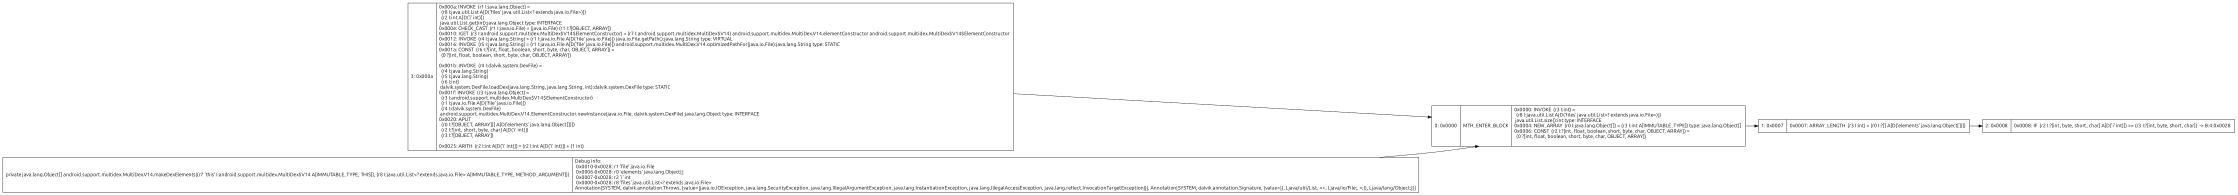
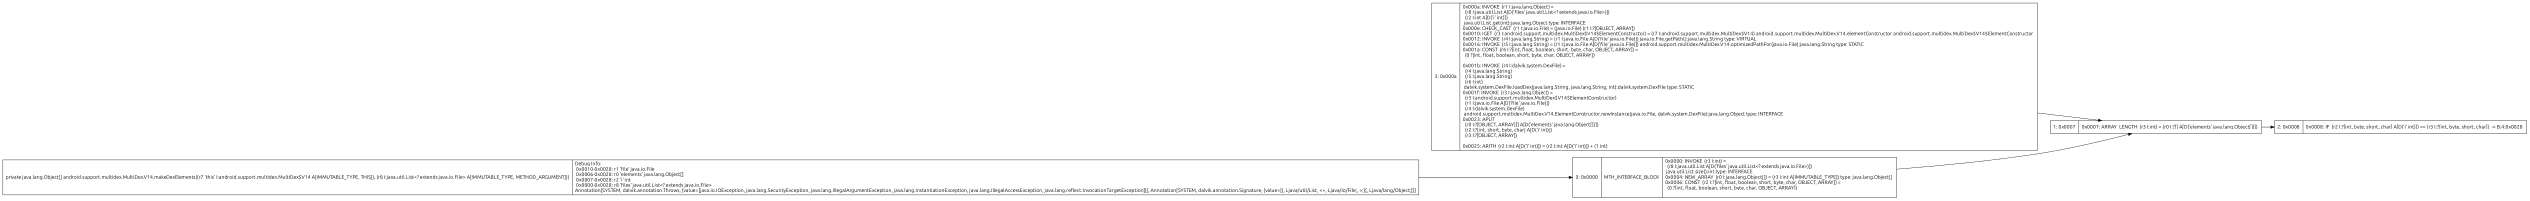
edge "3: 0x000a" -> "0: 0x0000": now "3: 0x000a" -> "1: 0x0007"
node "3: 0x000a": text "0x0020: APUT" -> "0x0023: APUT"
node "0: 0x0000": text "MTH_ENTER_BLOCK" -> "MTH_INTERFACE_BLOCK"
